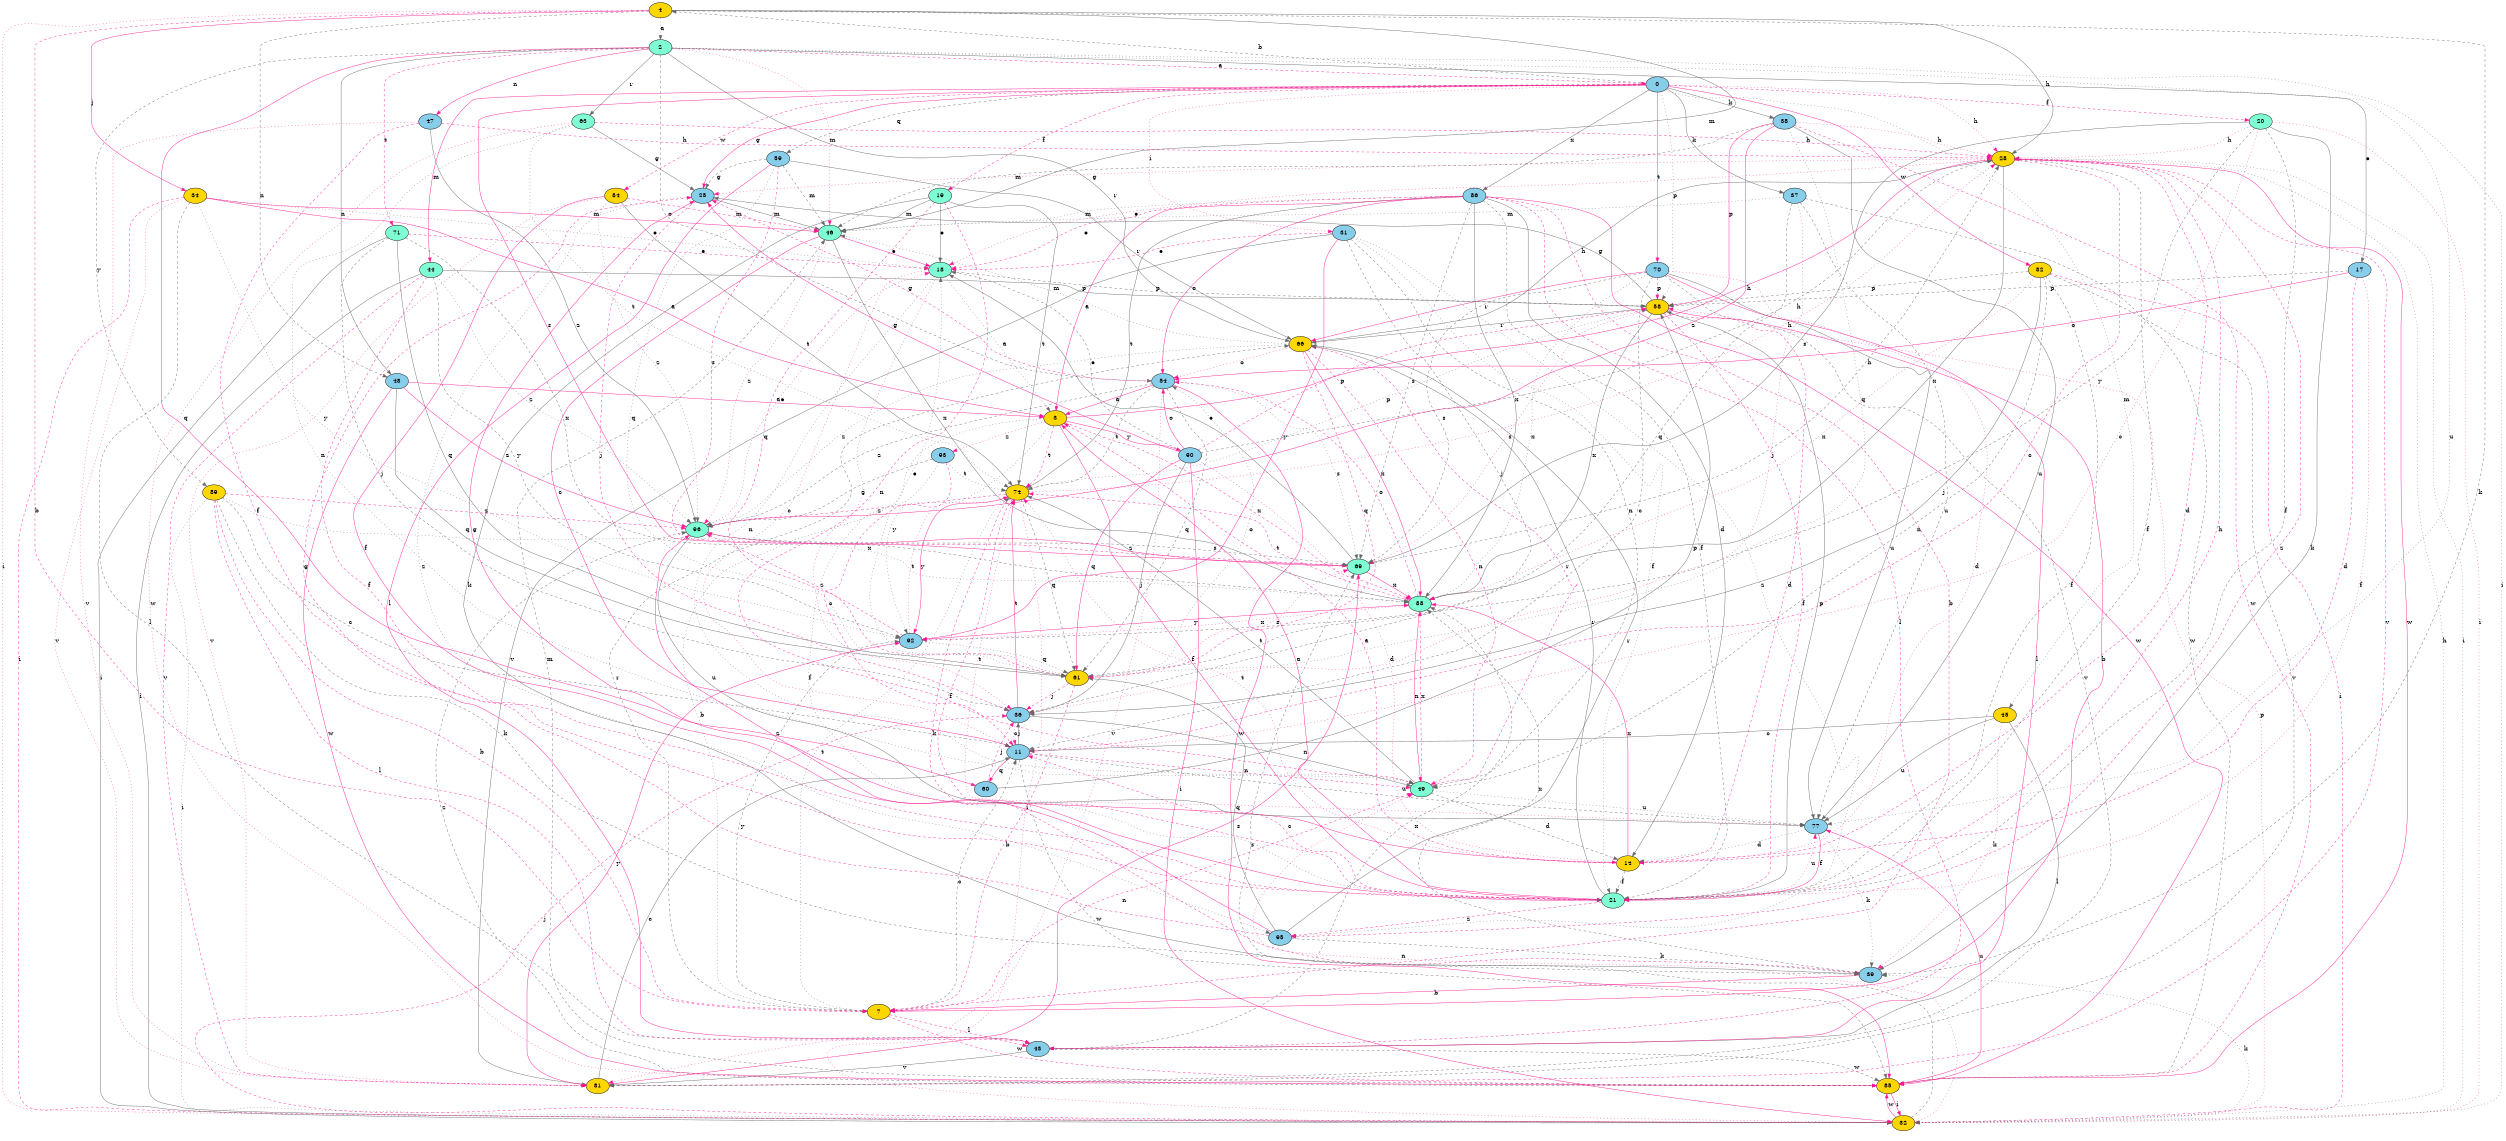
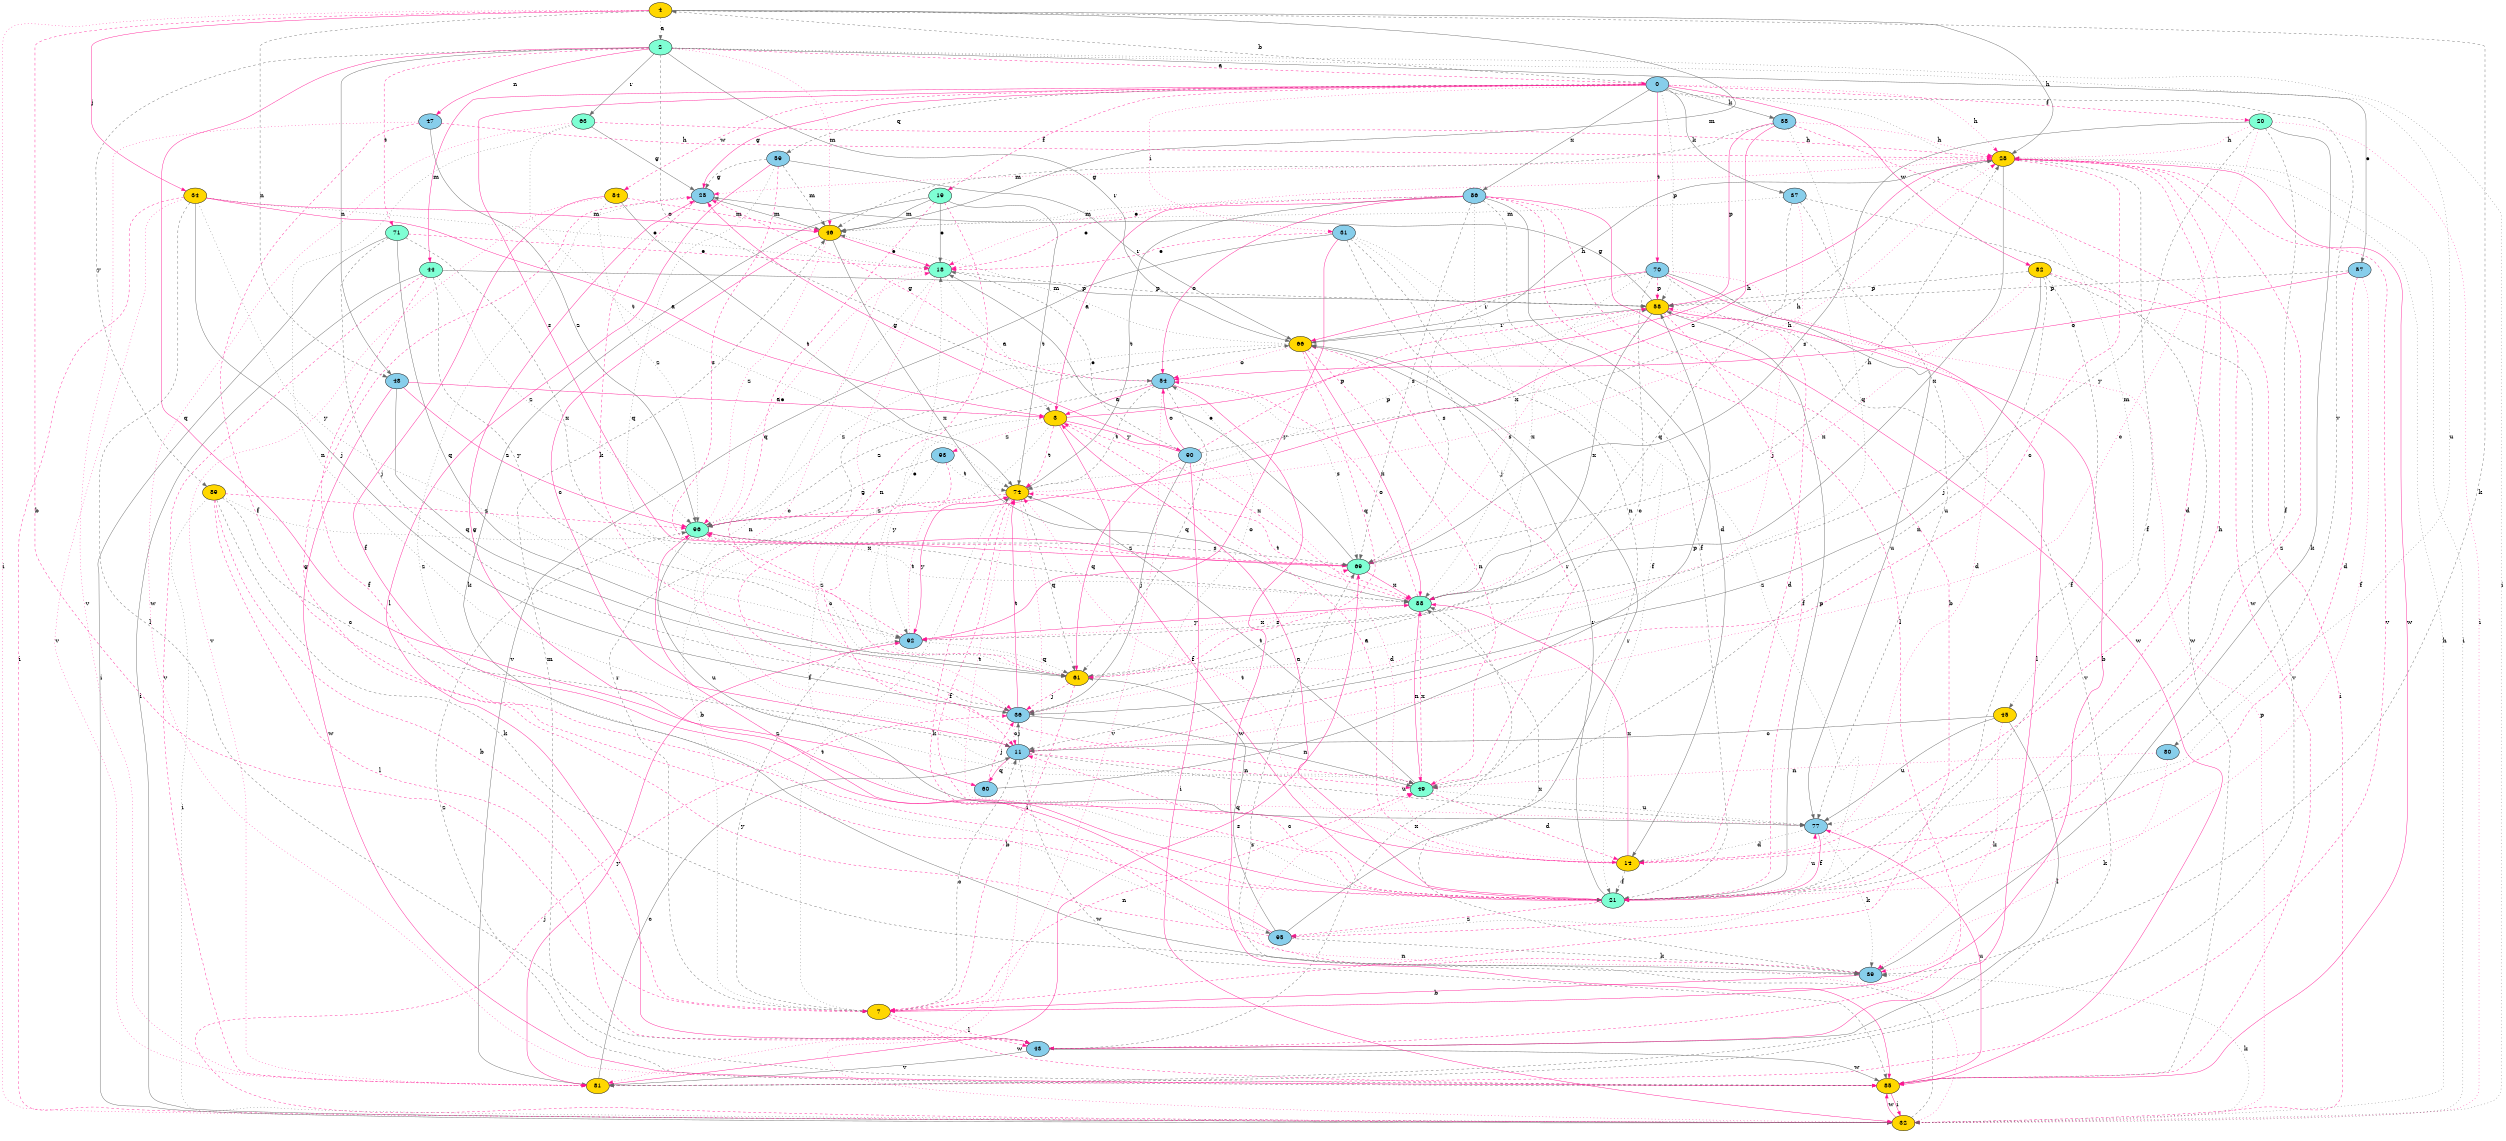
node "46": fillcolor aquamarine -> gold
node "17": label "17" -> "57"
edge "86" -> "88": style solid -> dotted
edge "38" -> "77": removed, label "u"
edge "25" -> "36": label "j" -> "k"
edge "34" -> "36": added, label "j"
node "80": added
edge "49" -> "14": color gray40 -> deeppink
edge "43" -> "85": style dashed -> solid
